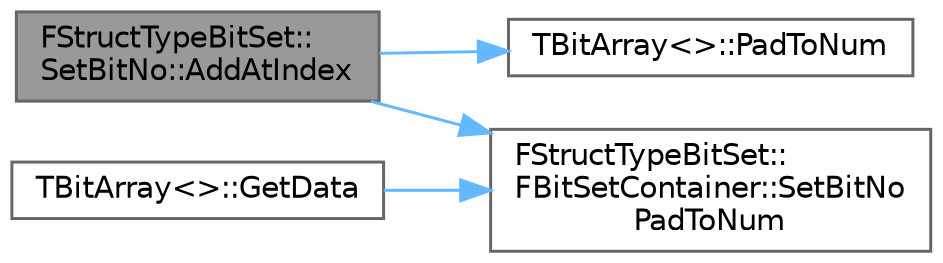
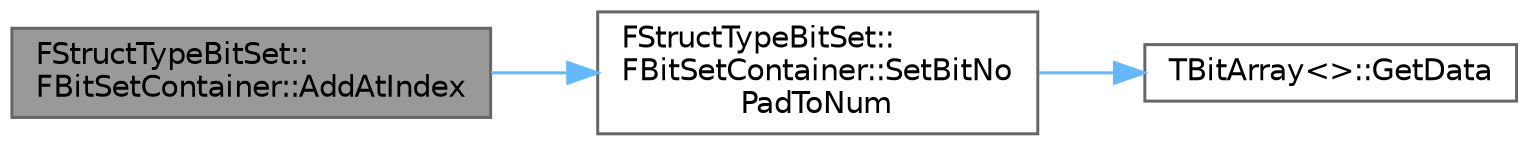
node "TBitArray<>::PadToNum": removed
node "FStructTypeBitSet:: SetBitNo::AddAtIndex": label "FStructTypeBitSet:: SetBitNo::AddAtIndex" -> "FStructTypeBitSet:: FBitSetContainer::AddAtIndex"
edge "TBitArray<>::GetData" -> "FStructTypeBitSet:: FBitSetContainer::SetBitNo PadToNum": reversed
